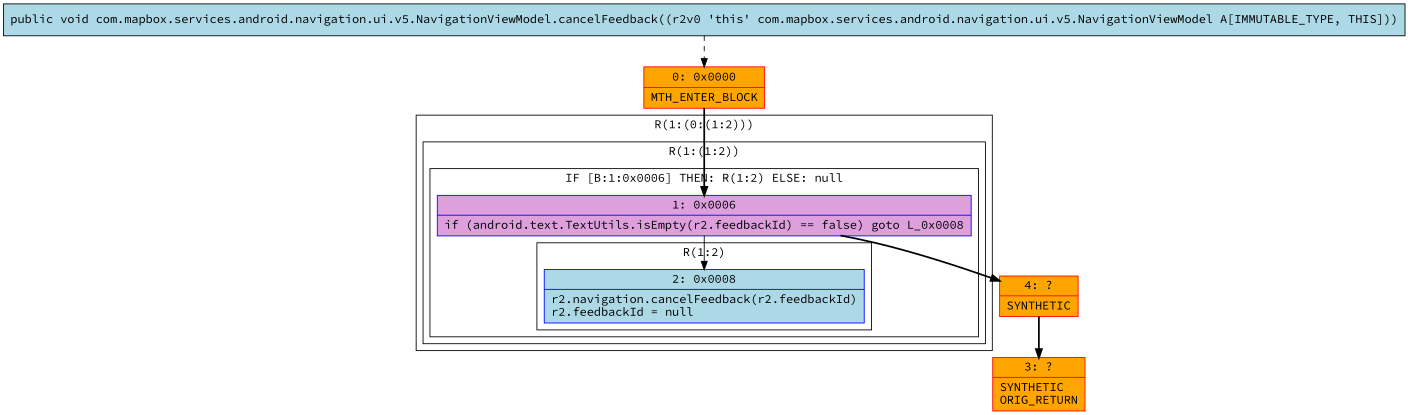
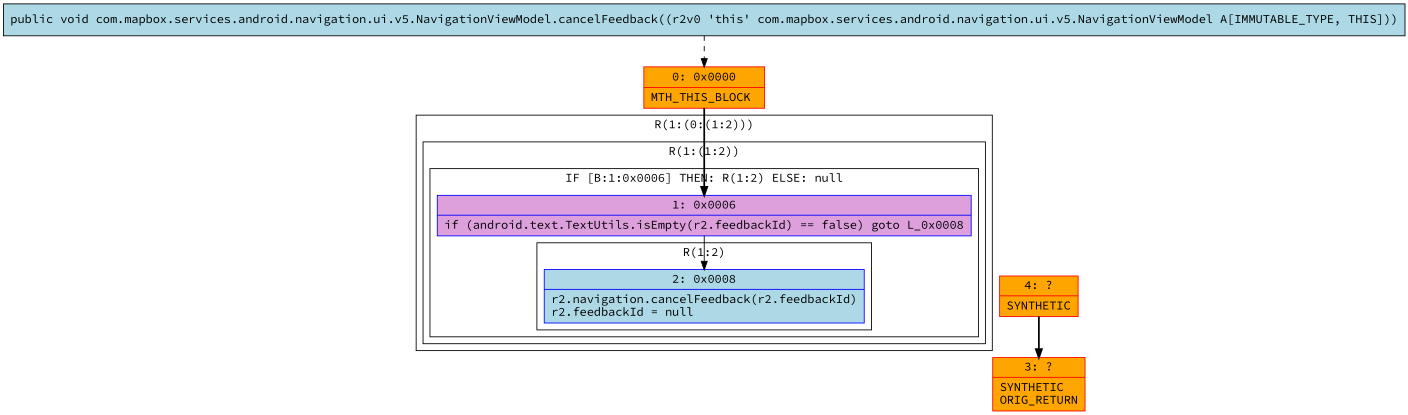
node "0: 0x0000": text "MTH_ENTER_BLOCK" -> "MTH_THIS_BLOCK"
edge "1: 0x0006" -> "4: ?": removed
